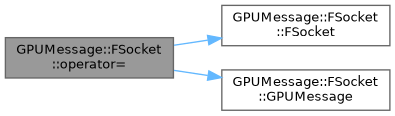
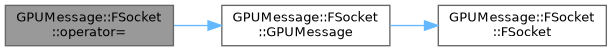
edge "GPUMessage::FSocket ::operator=" -> "GPUMessage::FSocket ::FSocket": now "GPUMessage::FSocket ::GPUMessage" -> "GPUMessage::FSocket ::FSocket"
